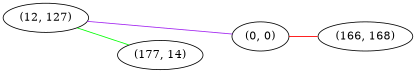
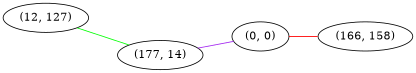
edge "(12, 127)" -- "(0, 0)": now "(177, 14)" -- "(0, 0)"
node "(166, 168)": label "(166, 168)" -> "(166, 158)"
